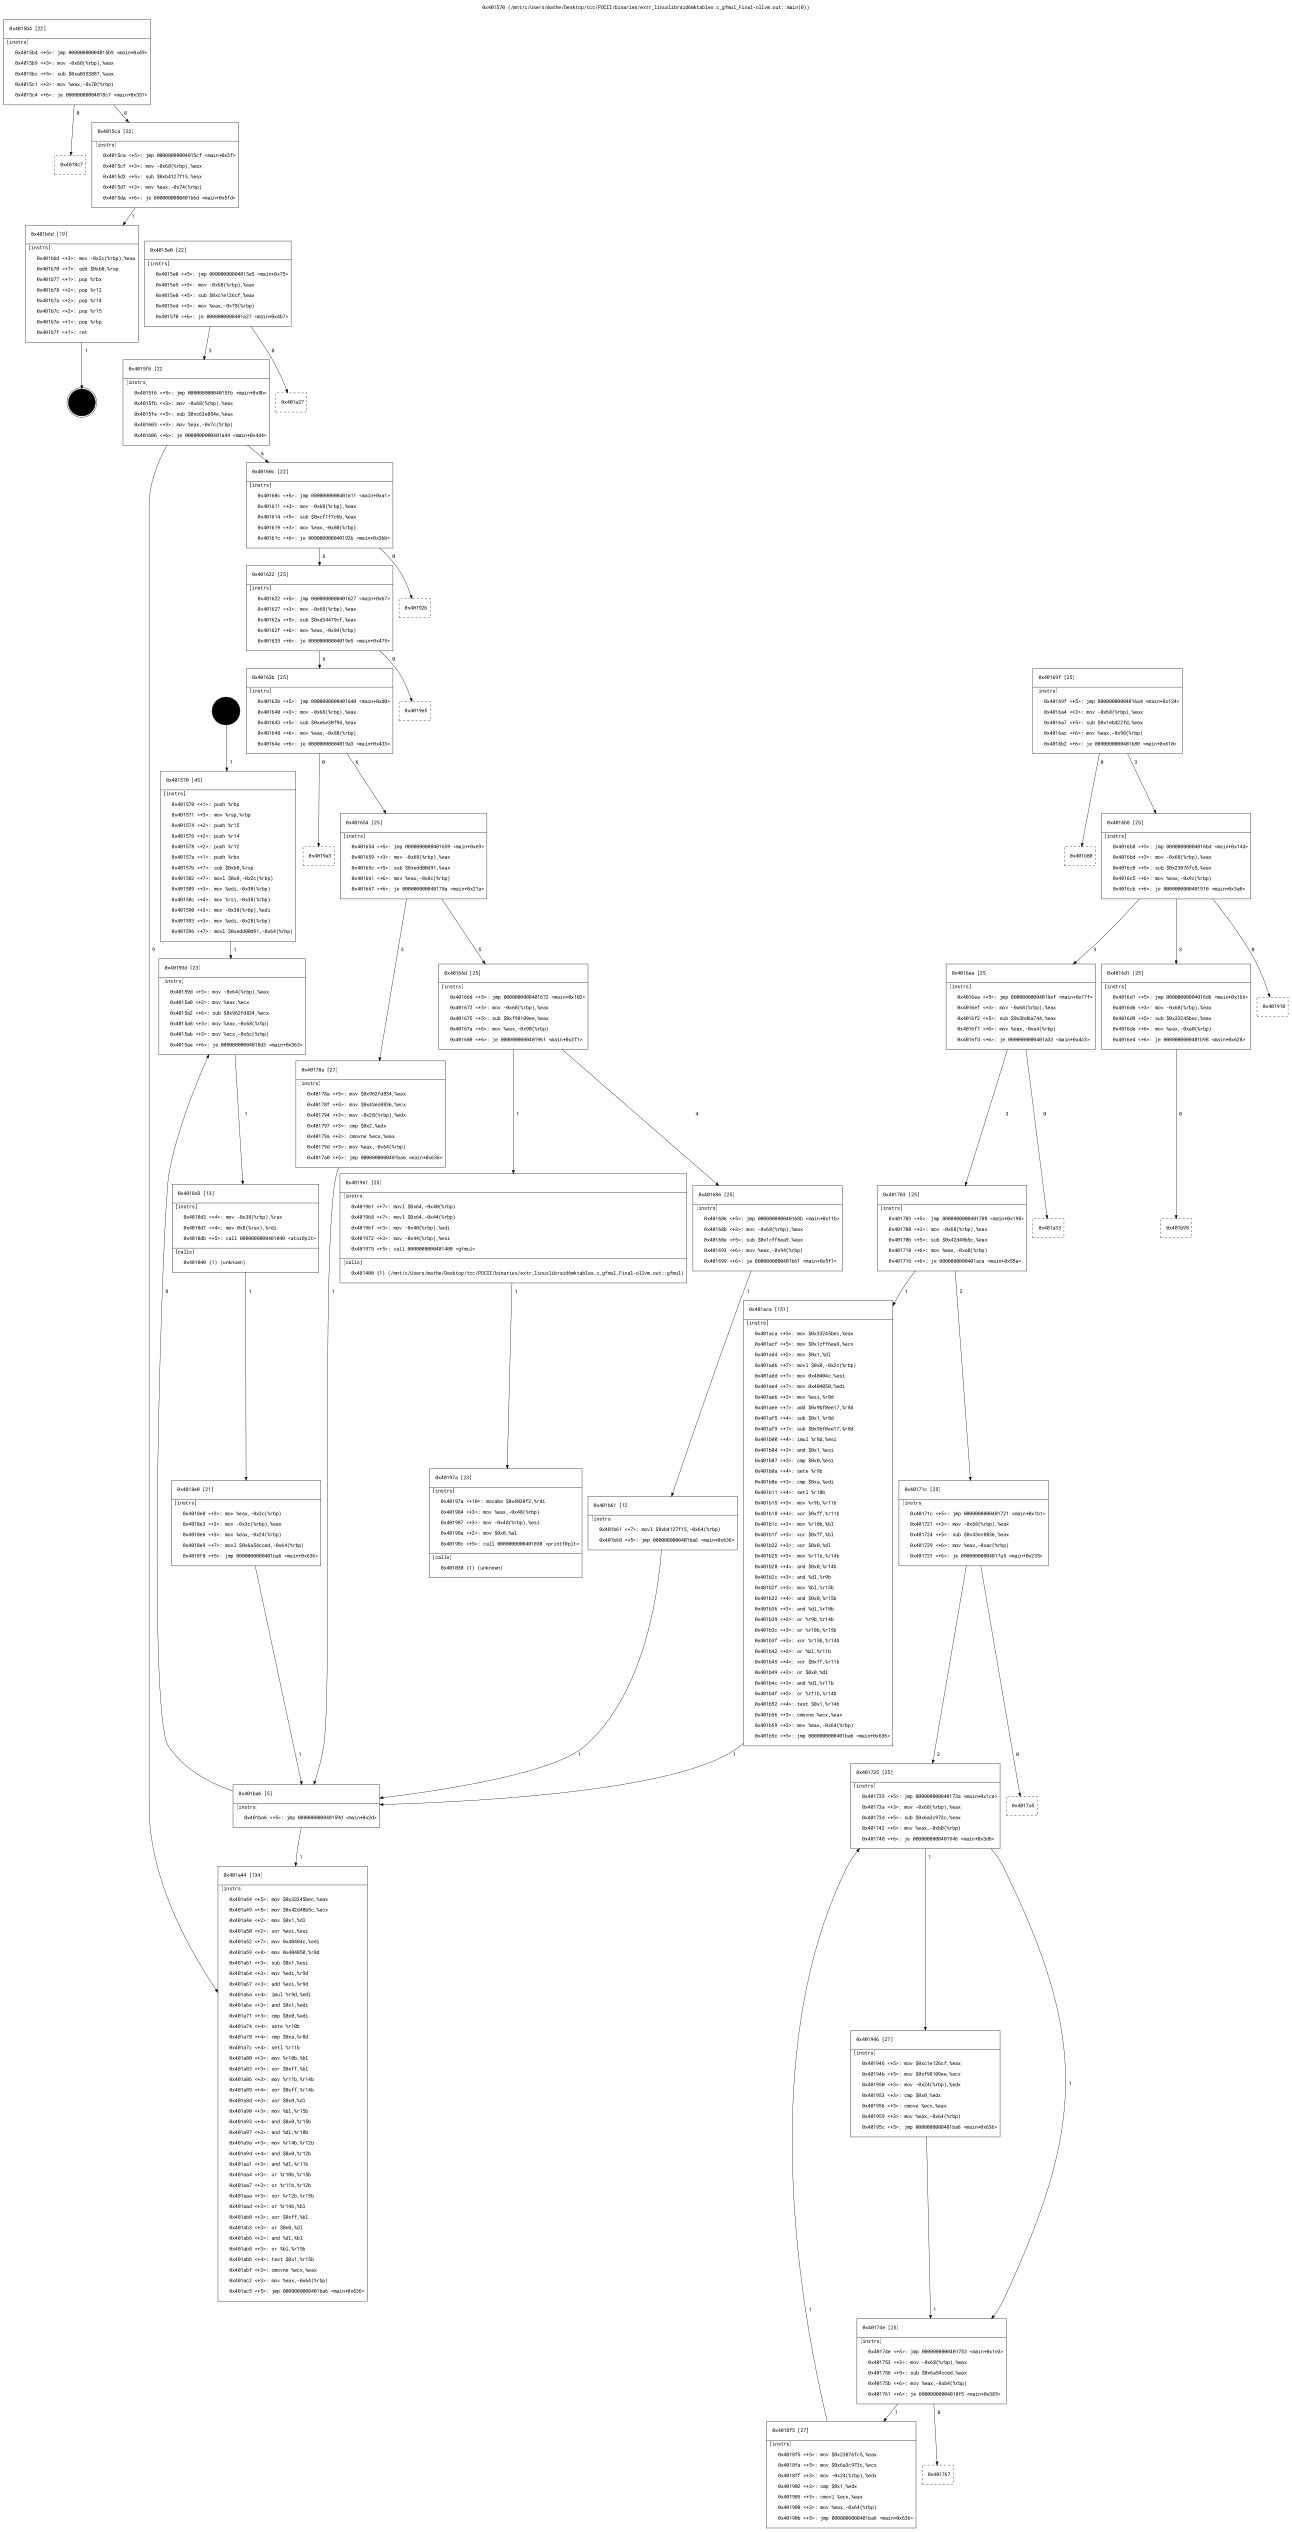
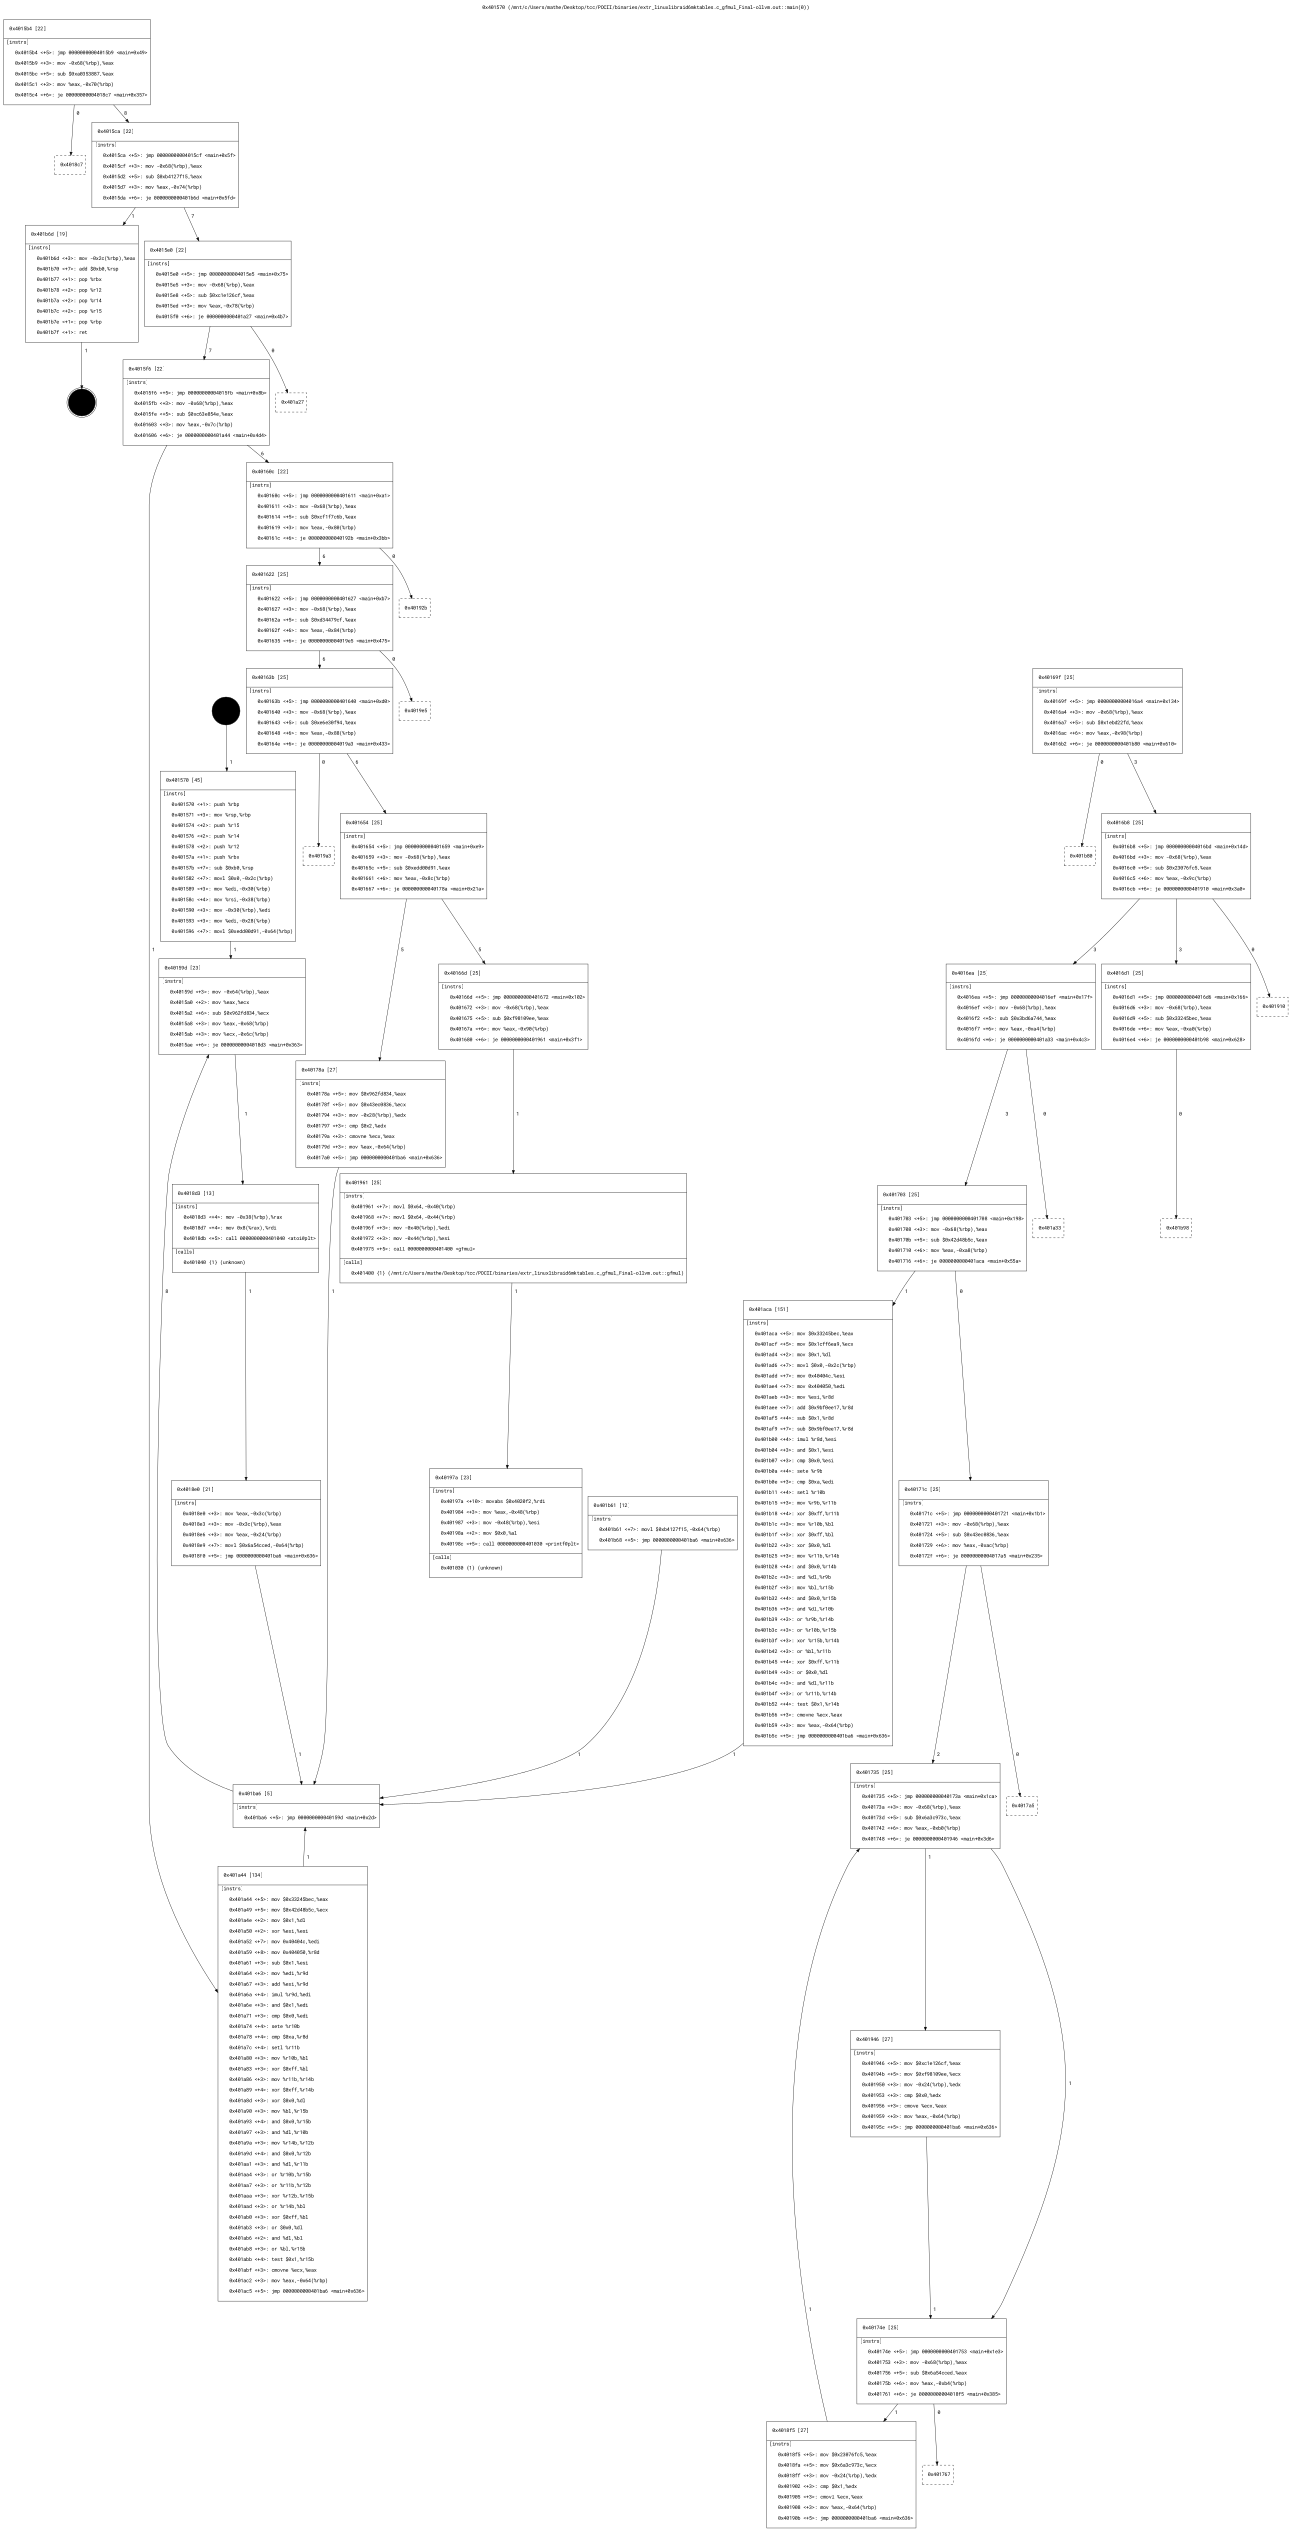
edge "0x4015ca [22]" -> "0x4015e0 [22]": added, label "7"
edge "0x4015e0 [22]" -> "0x4015f6 [22]": label " 3" -> " 7"
edge "0x4015f6 [22]" -> "0x401a44 [134]": label " 9" -> " 1"
node "0x401686 [25]": removed
edge "0x401703 [25]" -> "0x40171c [25]": label " 2" -> " 0"
edge "0x401ba6 [5]" -> "0x401a44 [134]": reversed
